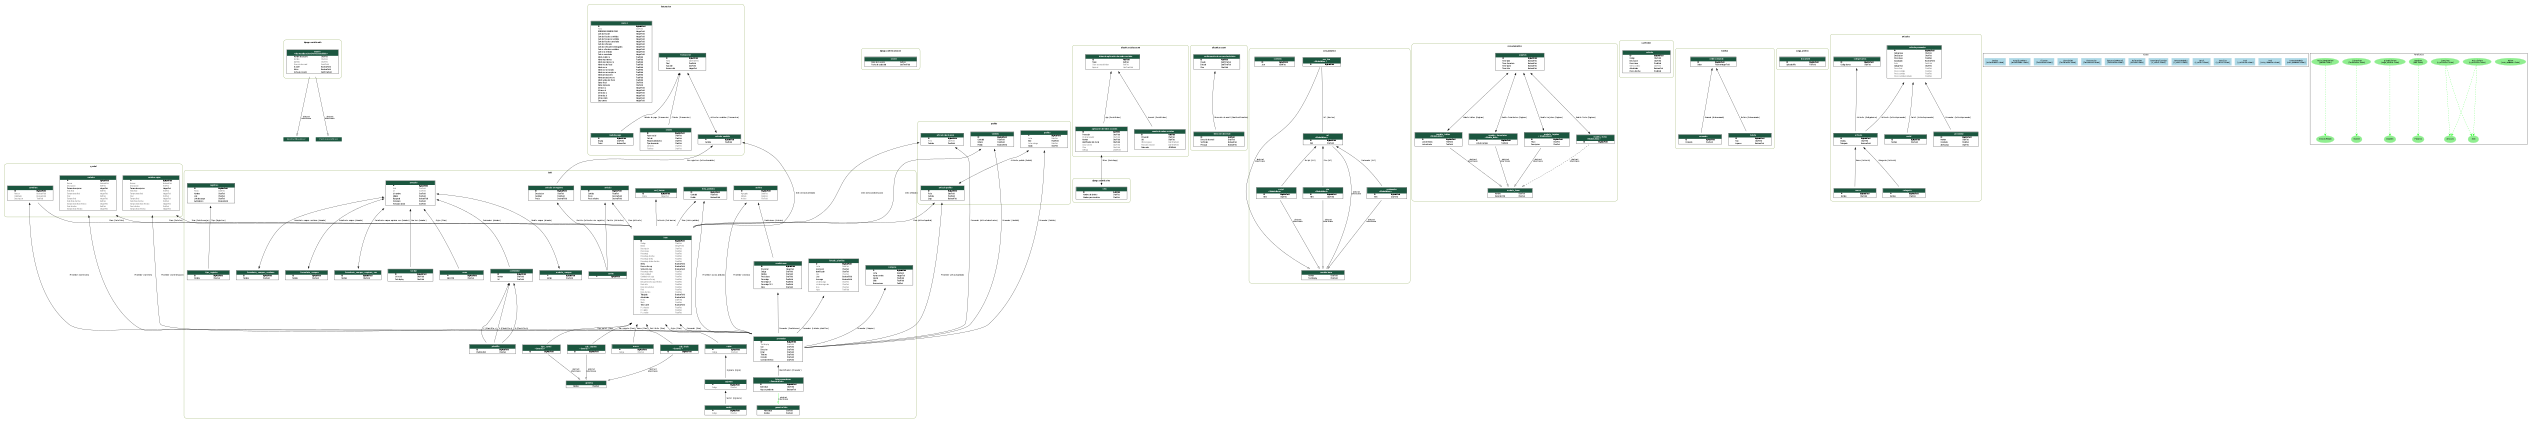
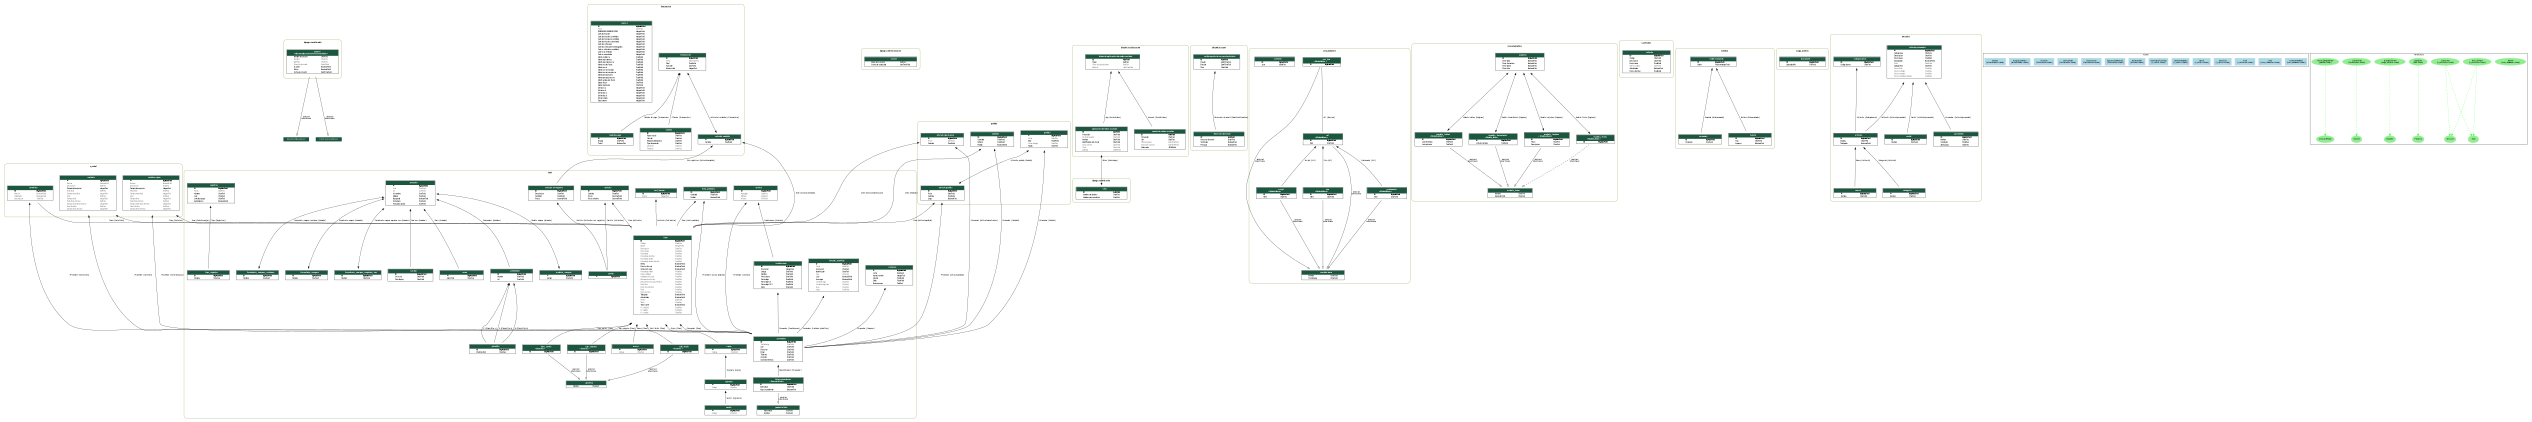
edge "armador" -- "muro": label " Cajon (Item)" -> " Muro (Armador)"
edge "lista proveedores" -- "generica lista": color green -> black
